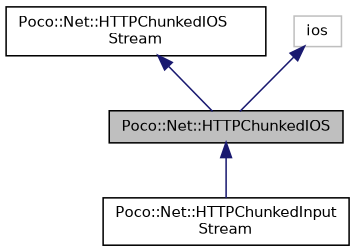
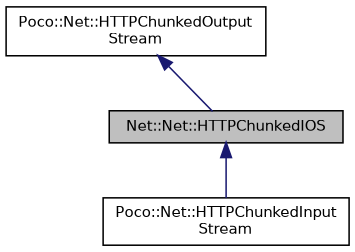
node "Poco::Net::HTTPChunkedIOS Stream": label "Poco::Net::HTTPChunkedIOS Stream" -> "Poco::Net::HTTPChunkedOutput Stream"
node "ios": removed
node "Poco::Net::HTTPChunkedIOS": label "Poco::Net::HTTPChunkedIOS" -> "Net::Net::HTTPChunkedIOS"
